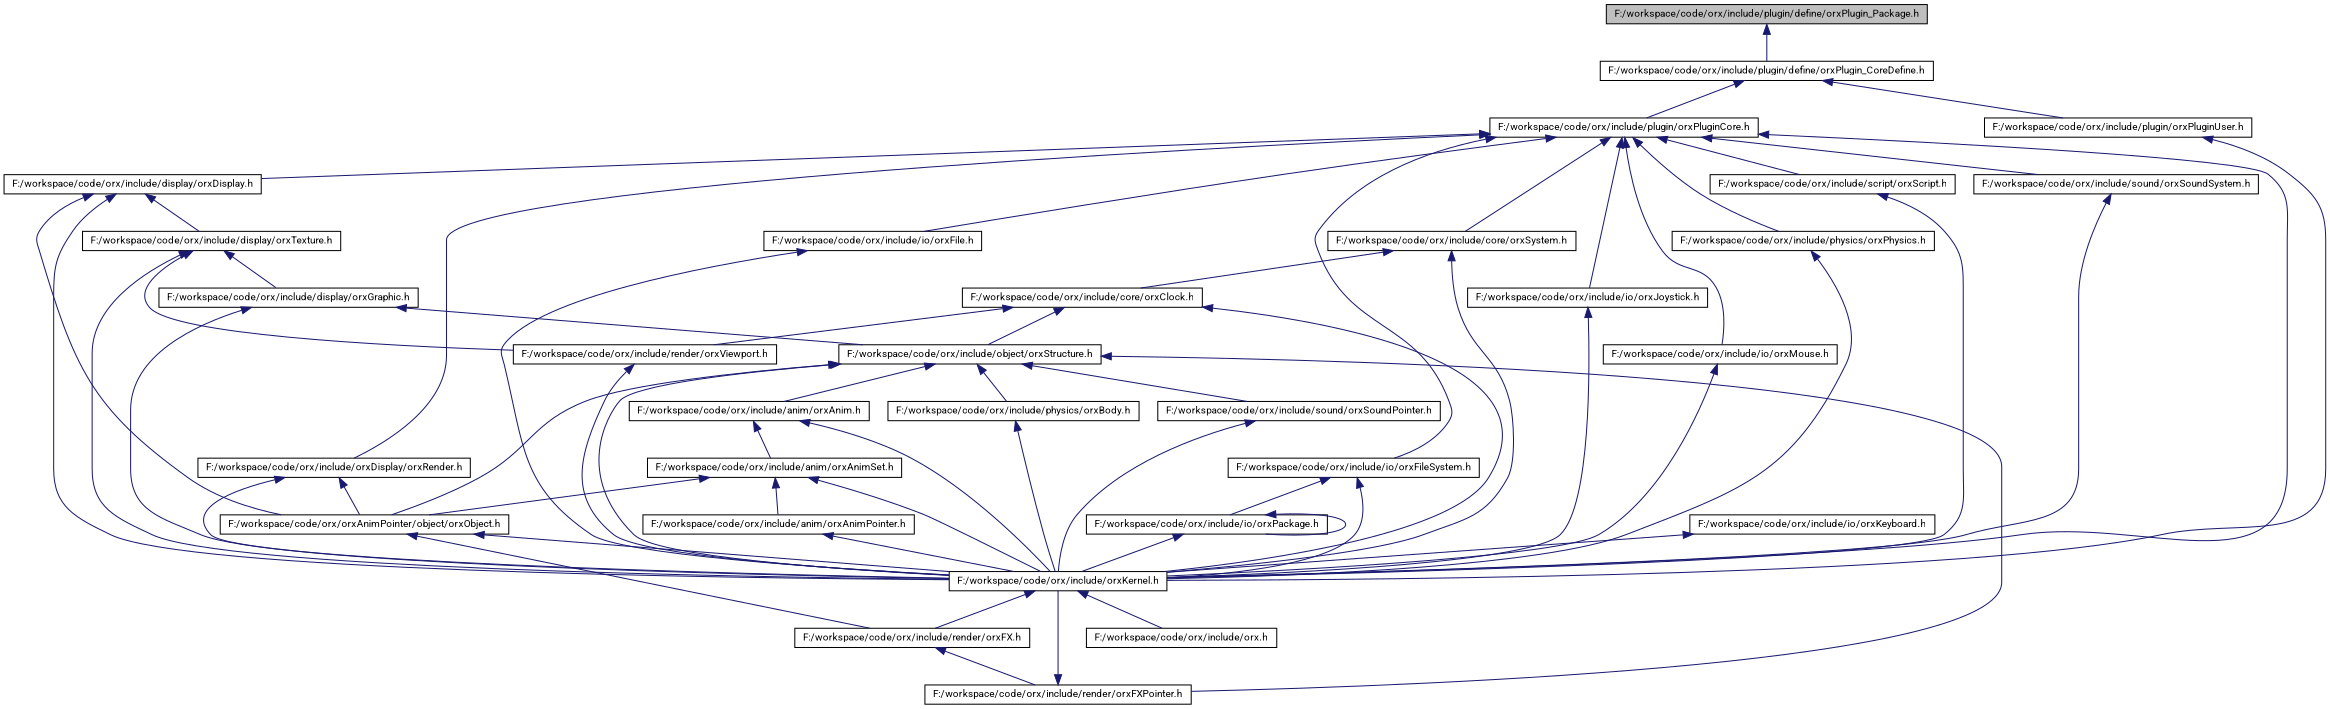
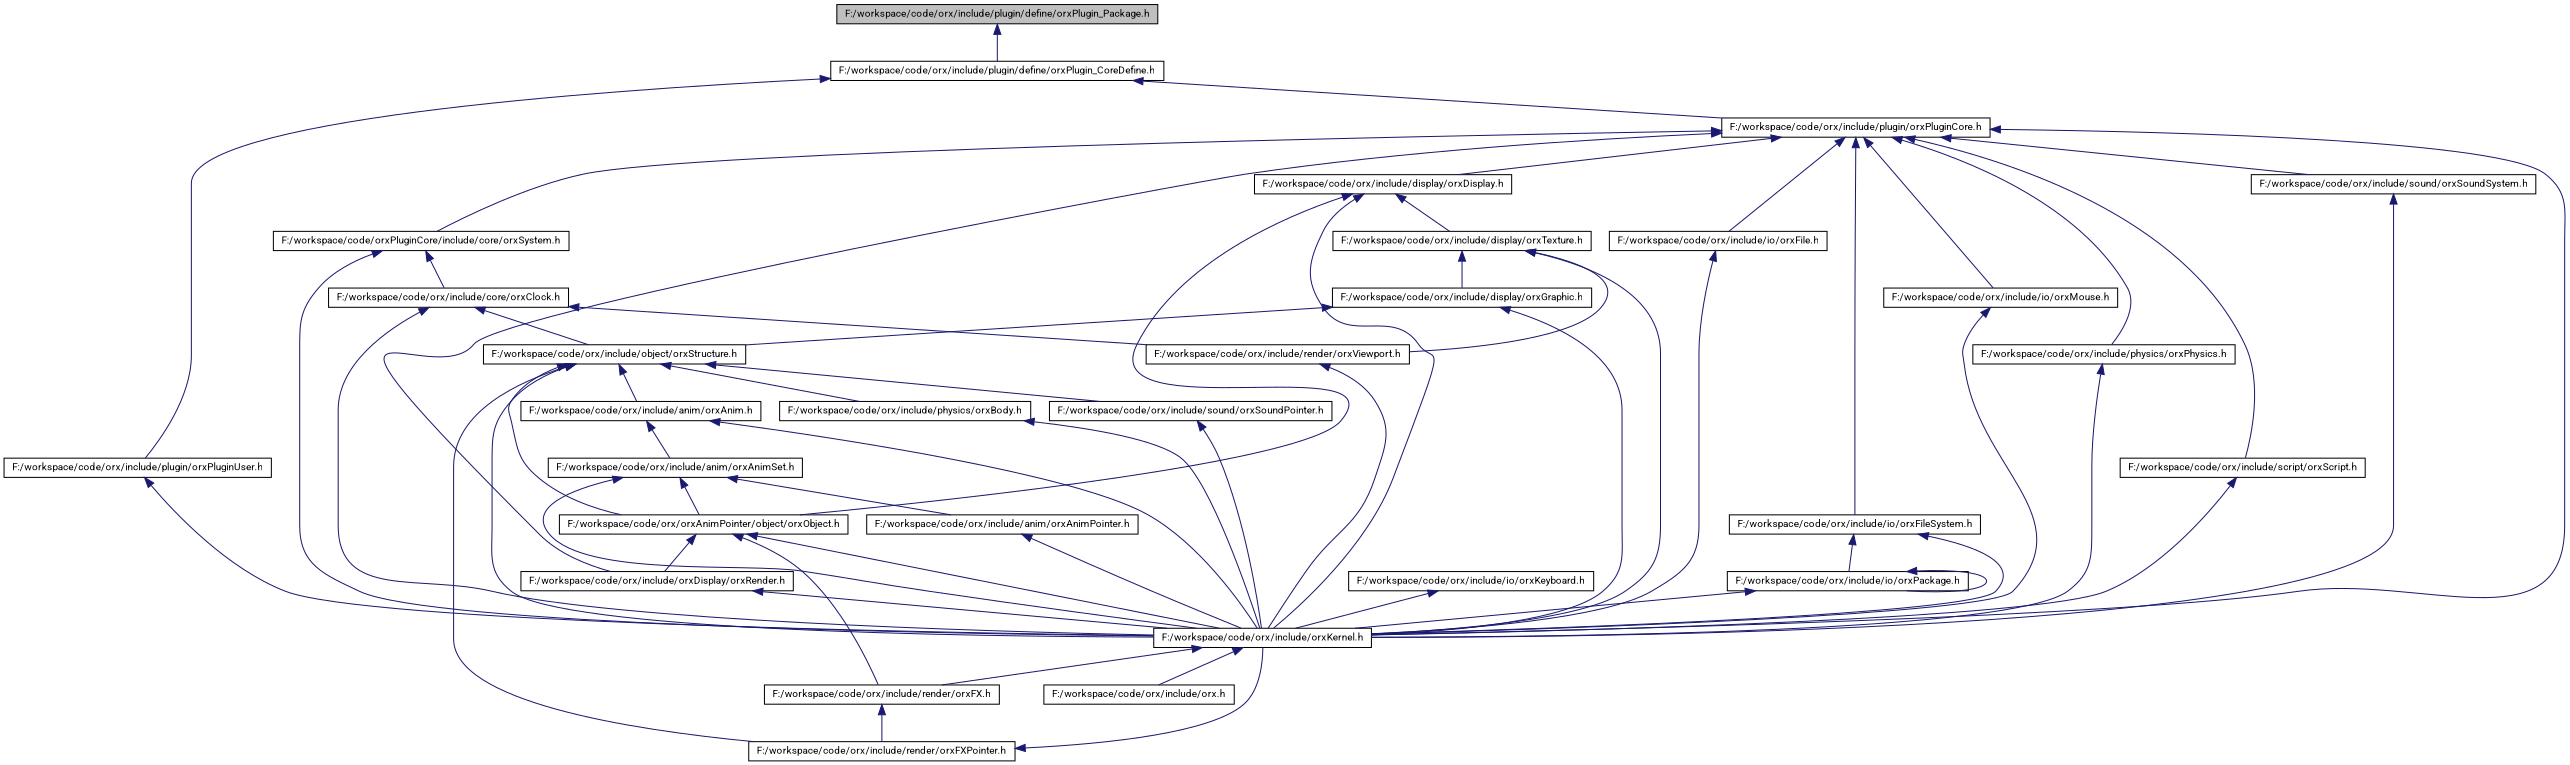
node "F:/workspace/code/orx/include/core/orxSystem.h": label "F:/workspace/code/orx/include/core/orxSystem.h" -> "F:/workspace/code/orxPluginCore/include/core/orxSystem.h"
node "F:/workspace/code/orx/include/io/orxJoystick.h": removed
edge "F:/workspace/code/orx/orxAnimPointer/object/orxObject.h" -> "F:/workspace/code/orx/include/orxDisplay/orxRender.h": reversed
